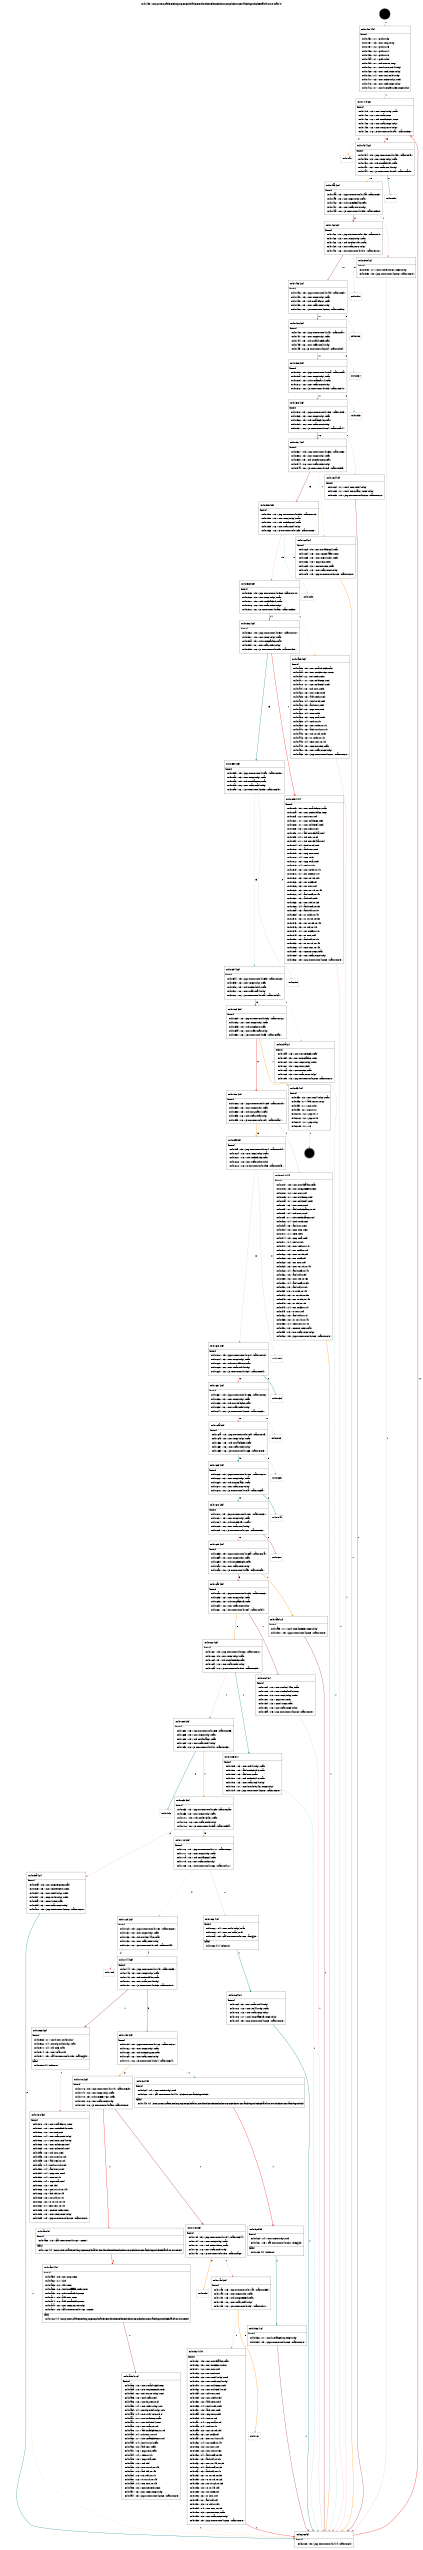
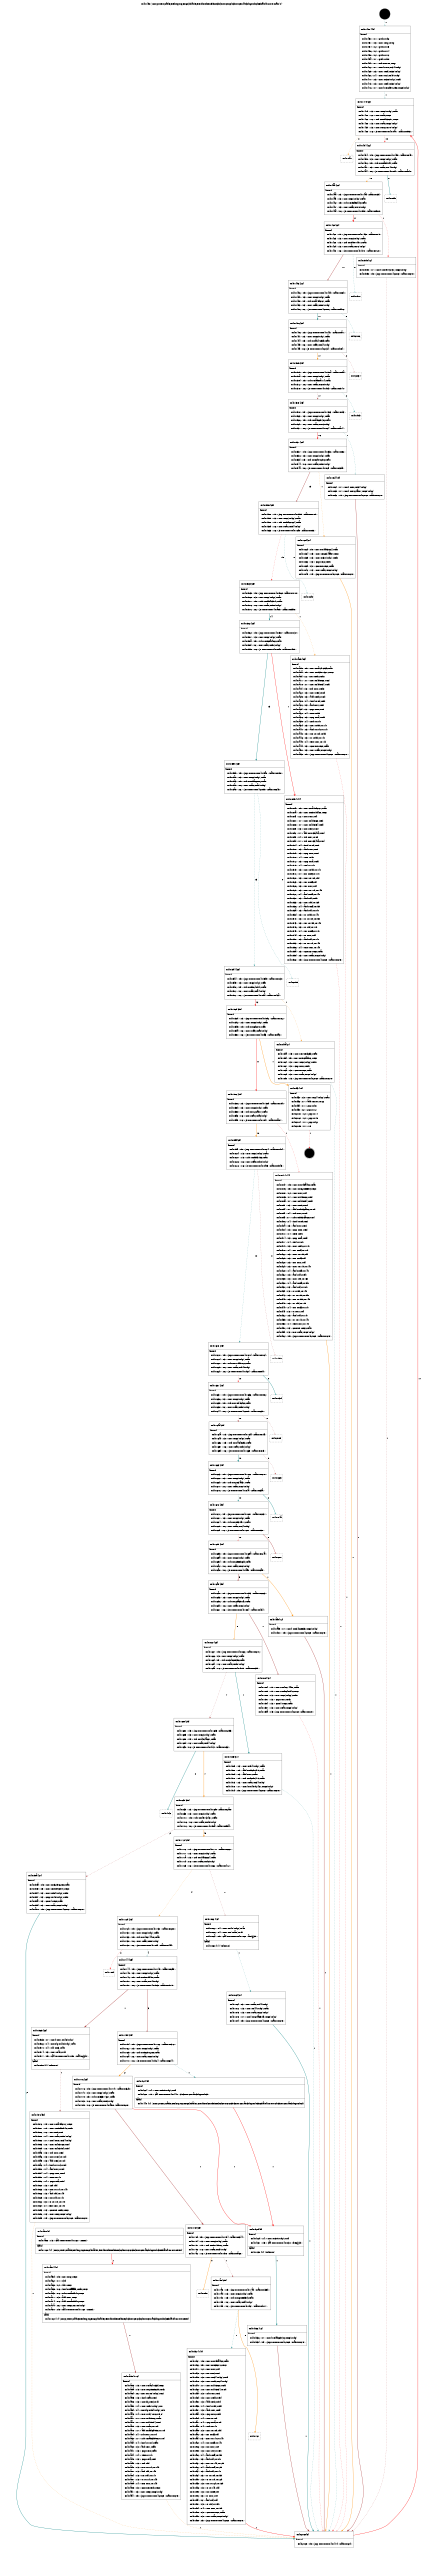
edge "0x401862 [13]" -> "0x40186f [21]": style bold -> dashed
edge "0x401776 [25]" -> "0x401a58 [5]": now "0x401776 [25]" -> "0x401b2d [9]"
